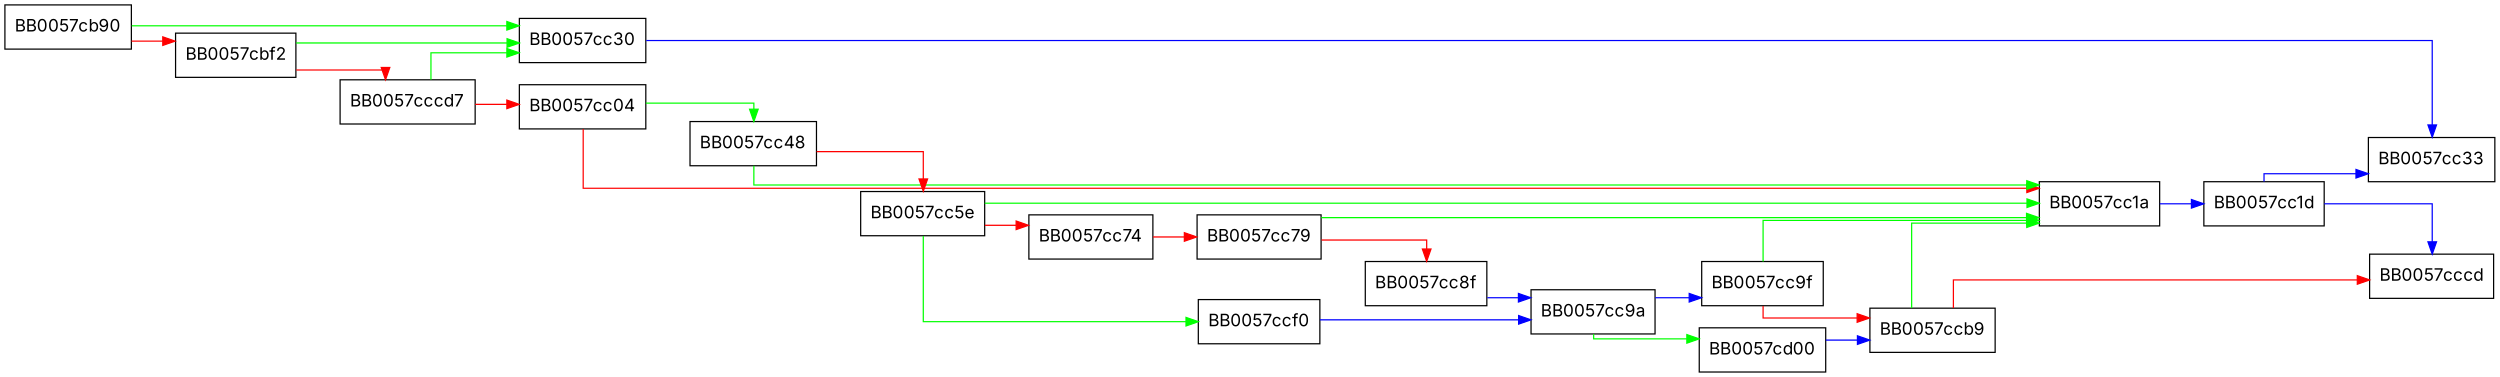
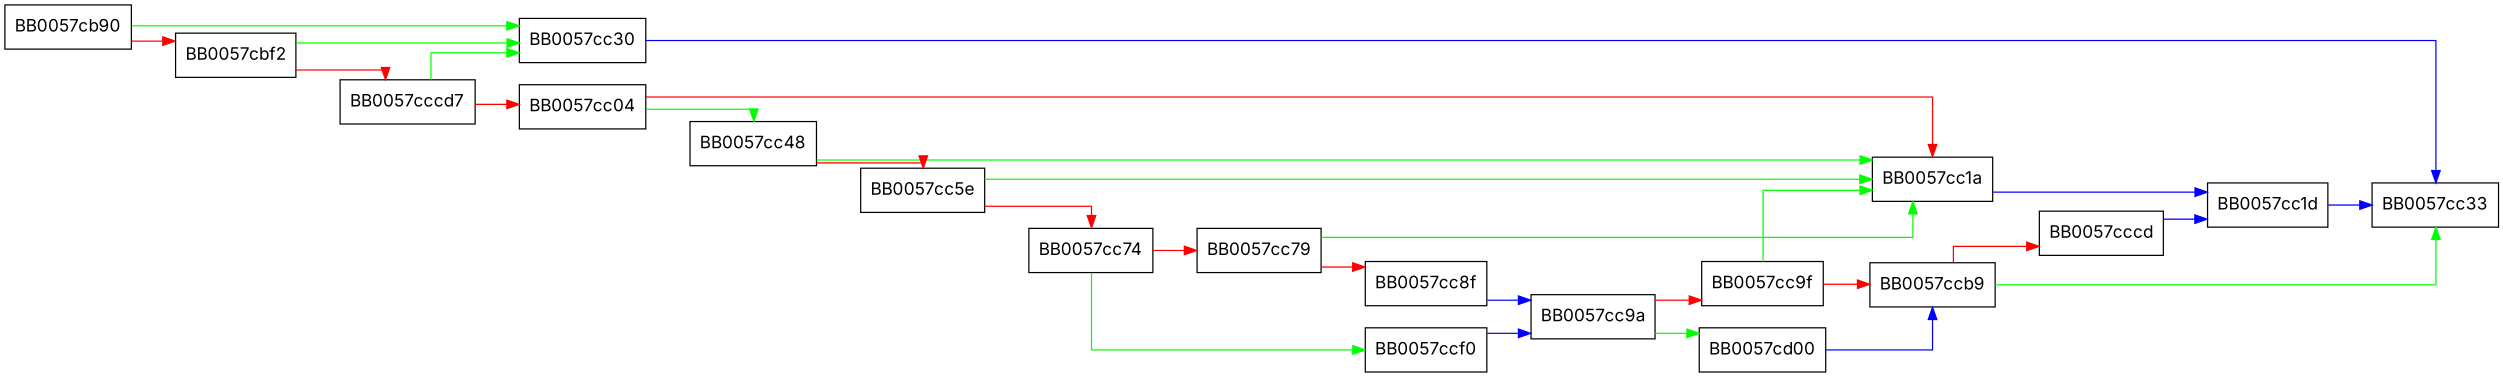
edge "BB0057cc1d" -> "BB0057cccd": reversed
edge "BB0057ccb9" -> "BB0057cc1a": now "BB0057ccb9" -> "BB0057cc33"
edge "BB0057cc9a" -> "BB0057cc9f": color blue -> red
edge "BB0057cc5e" -> "BB0057ccf0": now "BB0057cc74" -> "BB0057ccf0"
